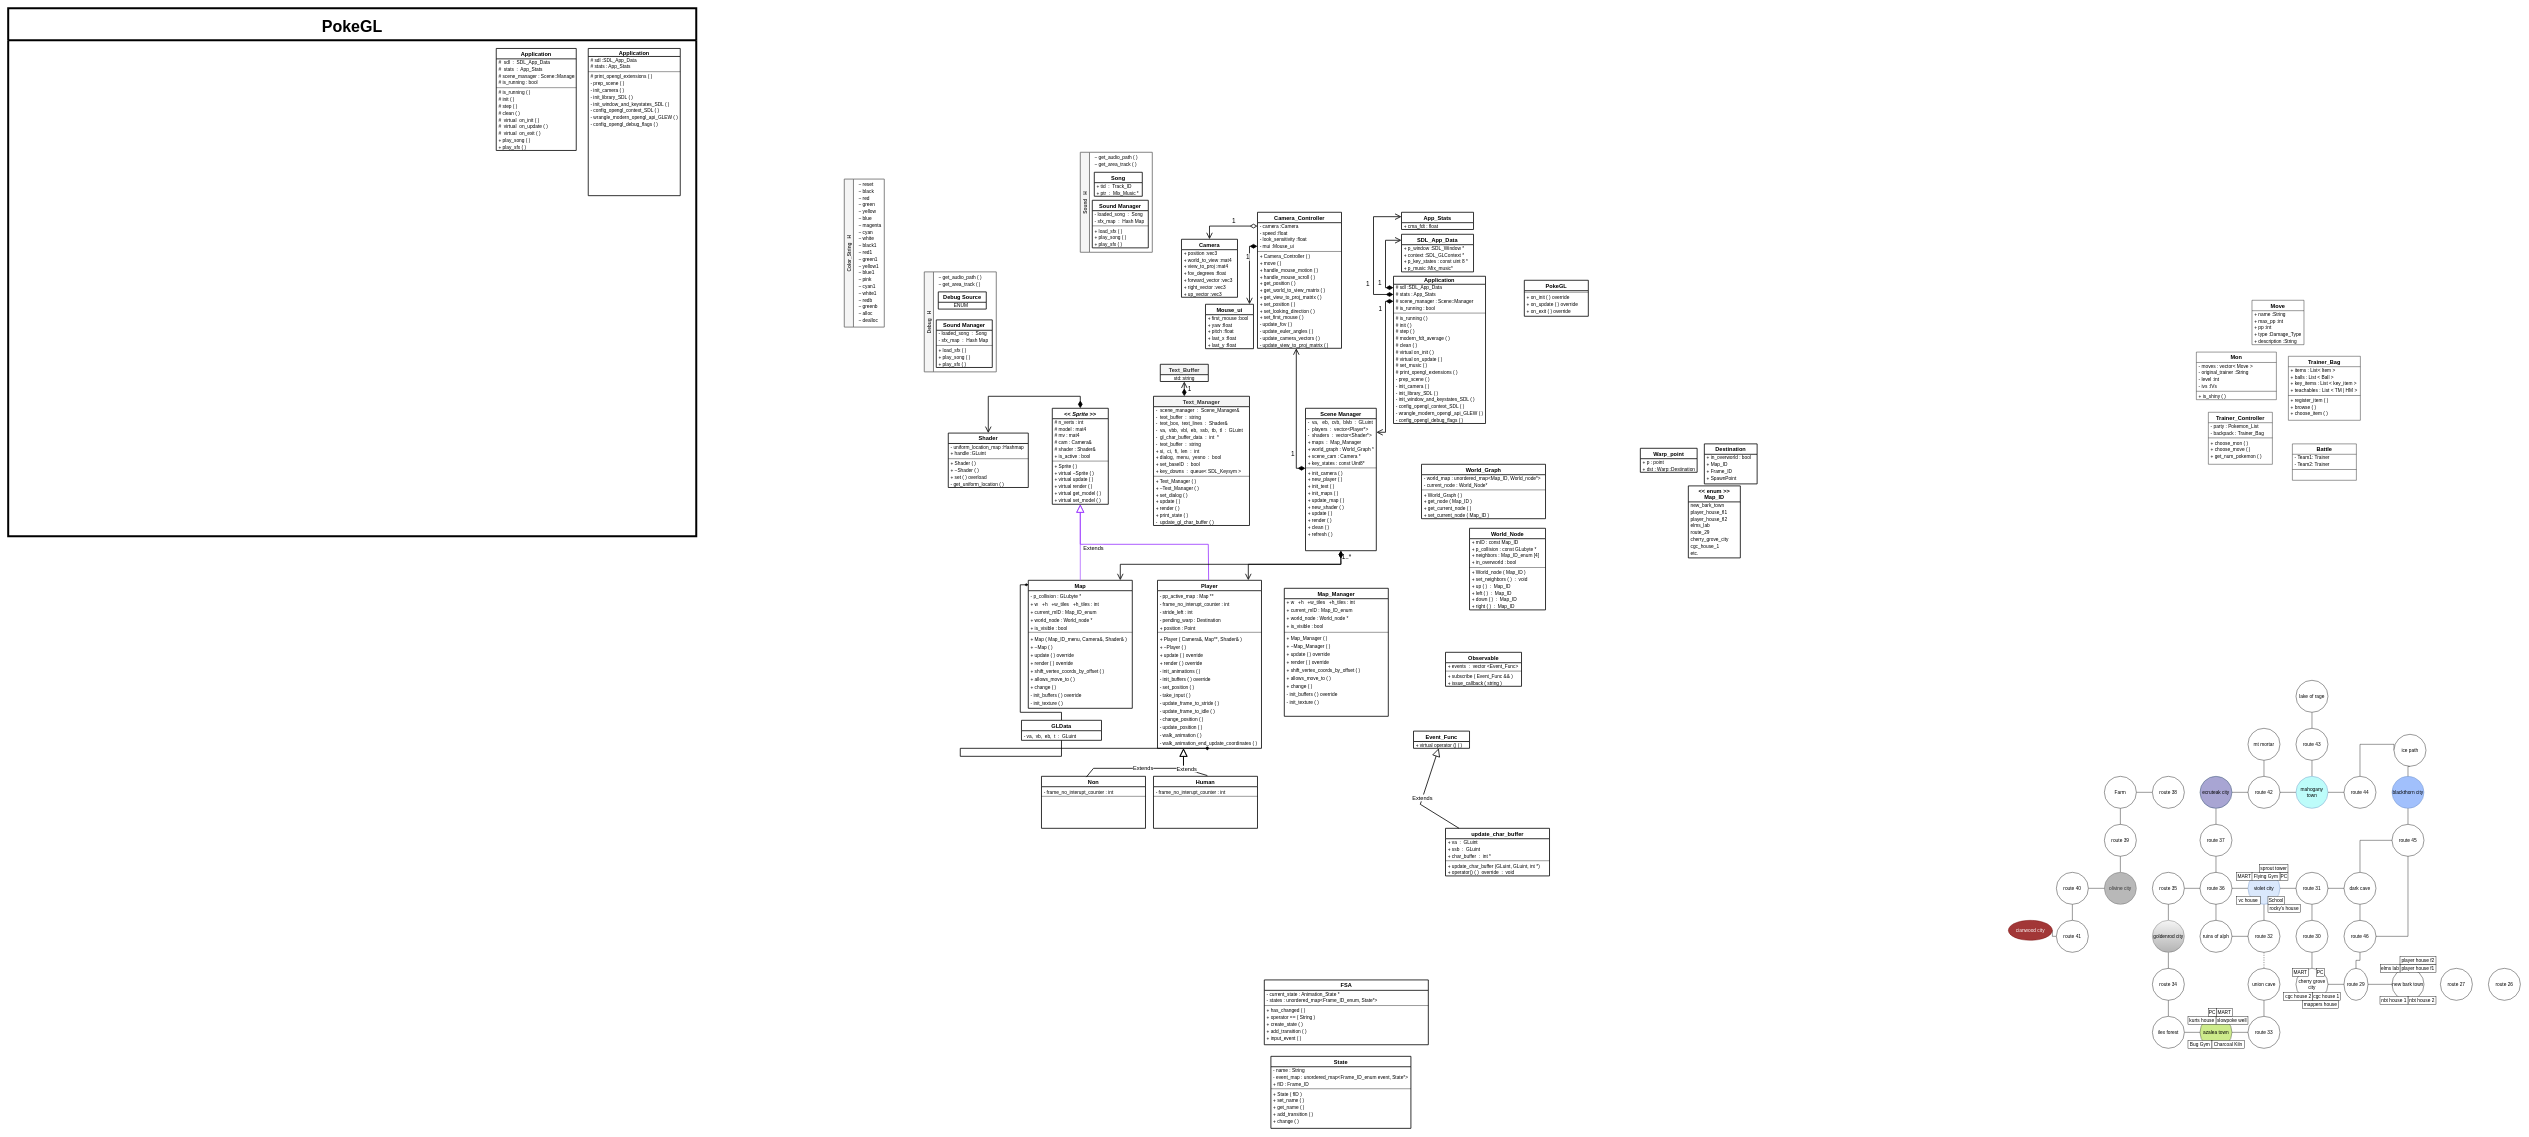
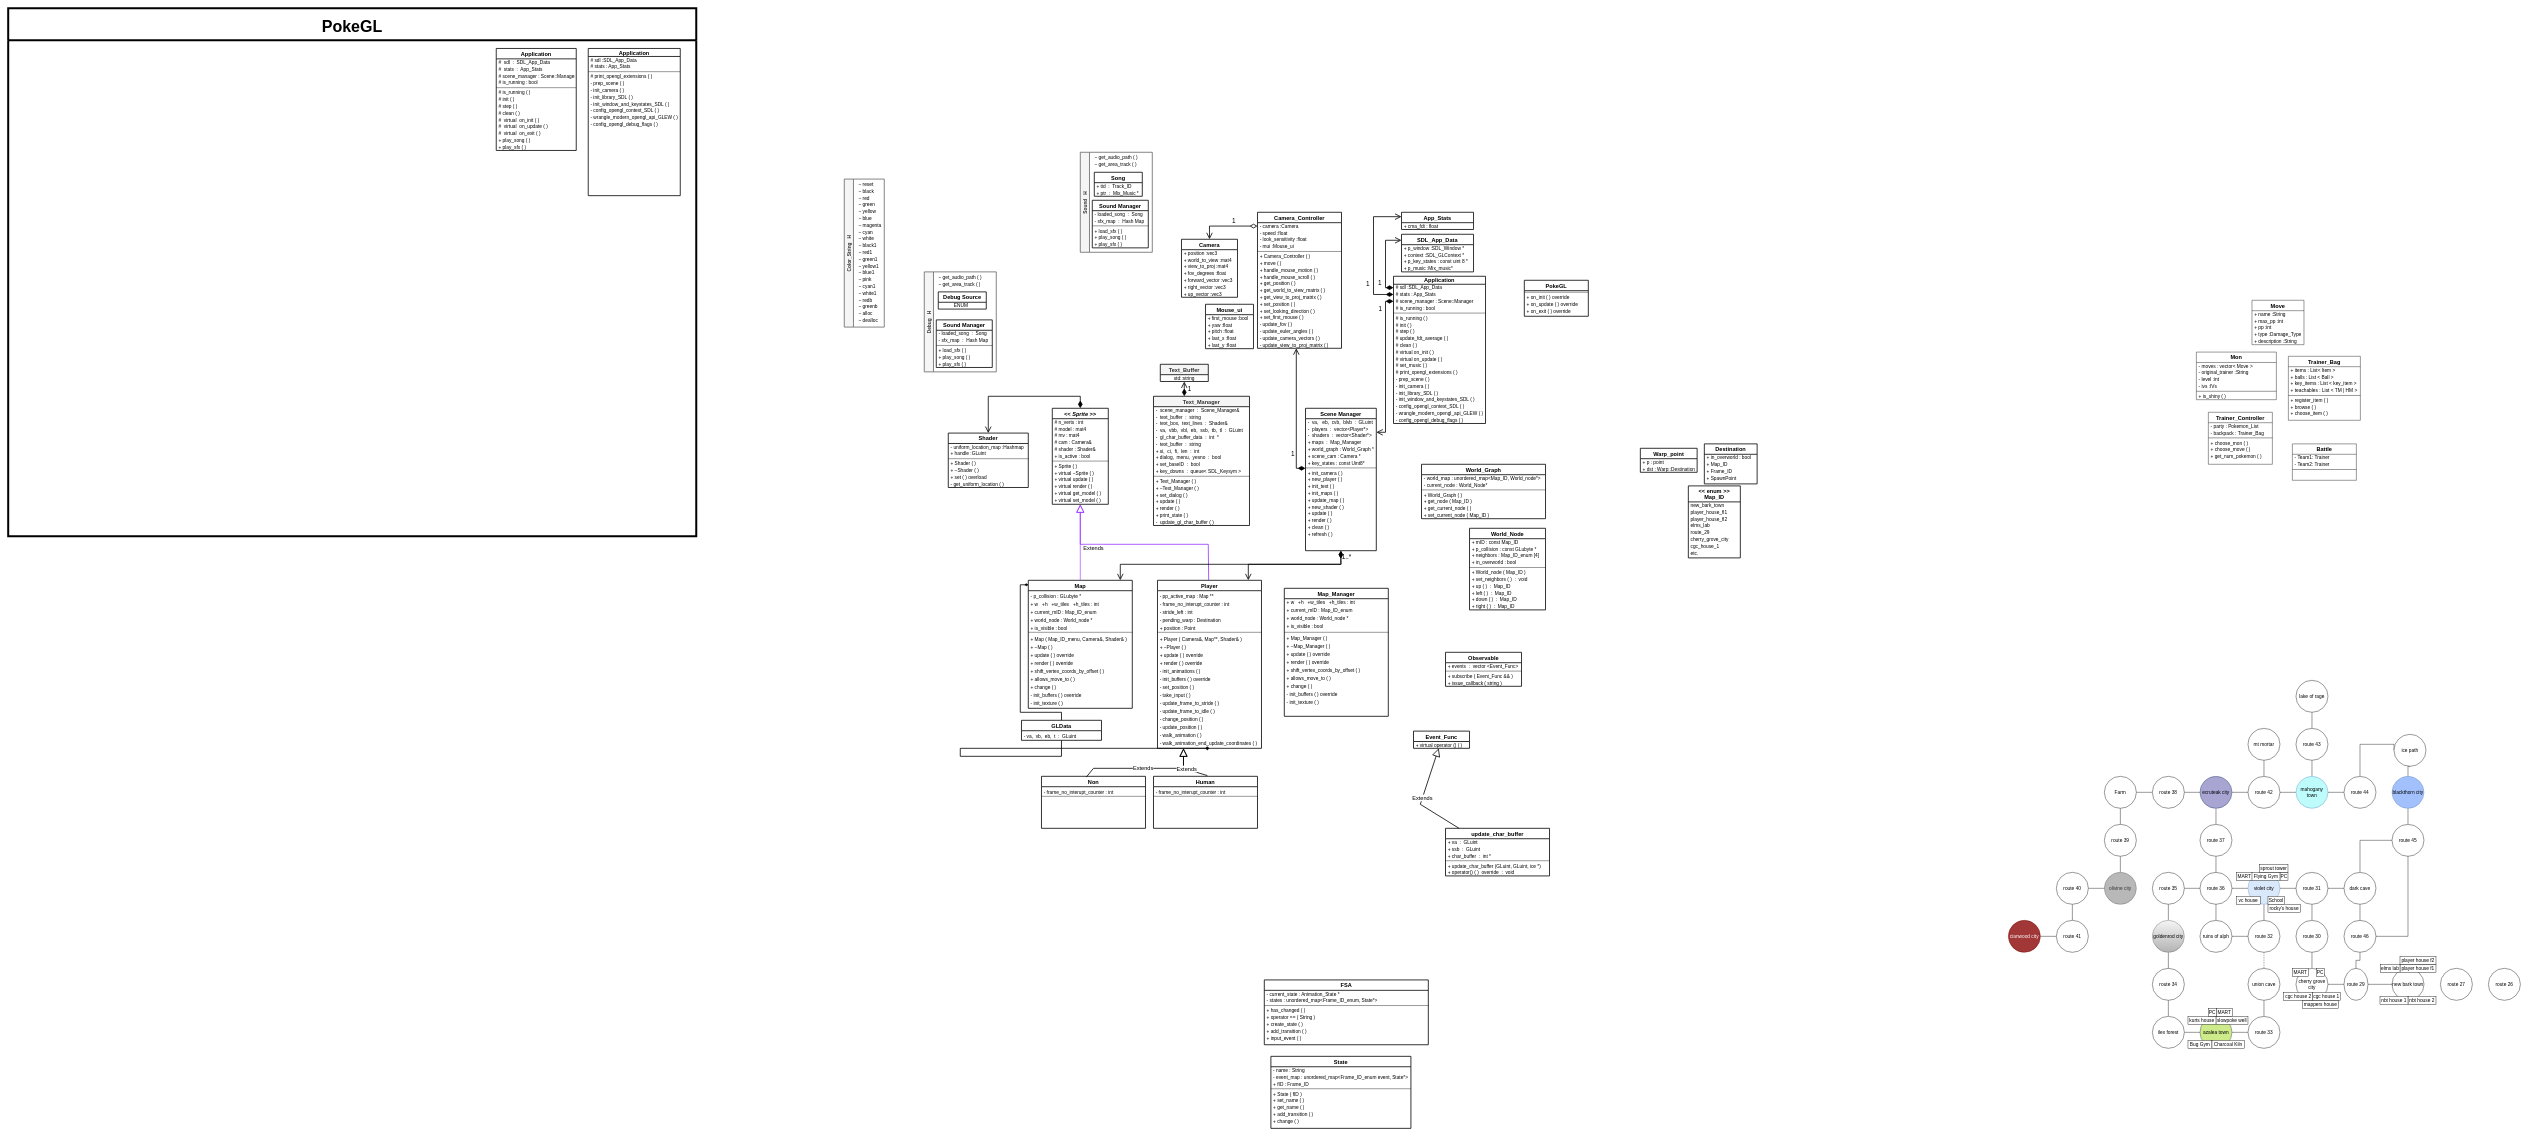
edge "Camera_Controller" -- "Mouse_ui": removed, label "1"
node "# modern_fdt_average ( )": label "# modern_fdt_average ( )" -> "# update_fdt_average ( )"
edge "route 38" -- "ecruteak city": added
node "+ update_char_buffer (GLuint, GLuint, int *)": label "+ update_char_buffer (GLuint, GLuint, int *)" -> "+ update_char_buffer (GLuint, GLuint, ice *)"
node "cianwood city": size 44x20 -> 32x32
